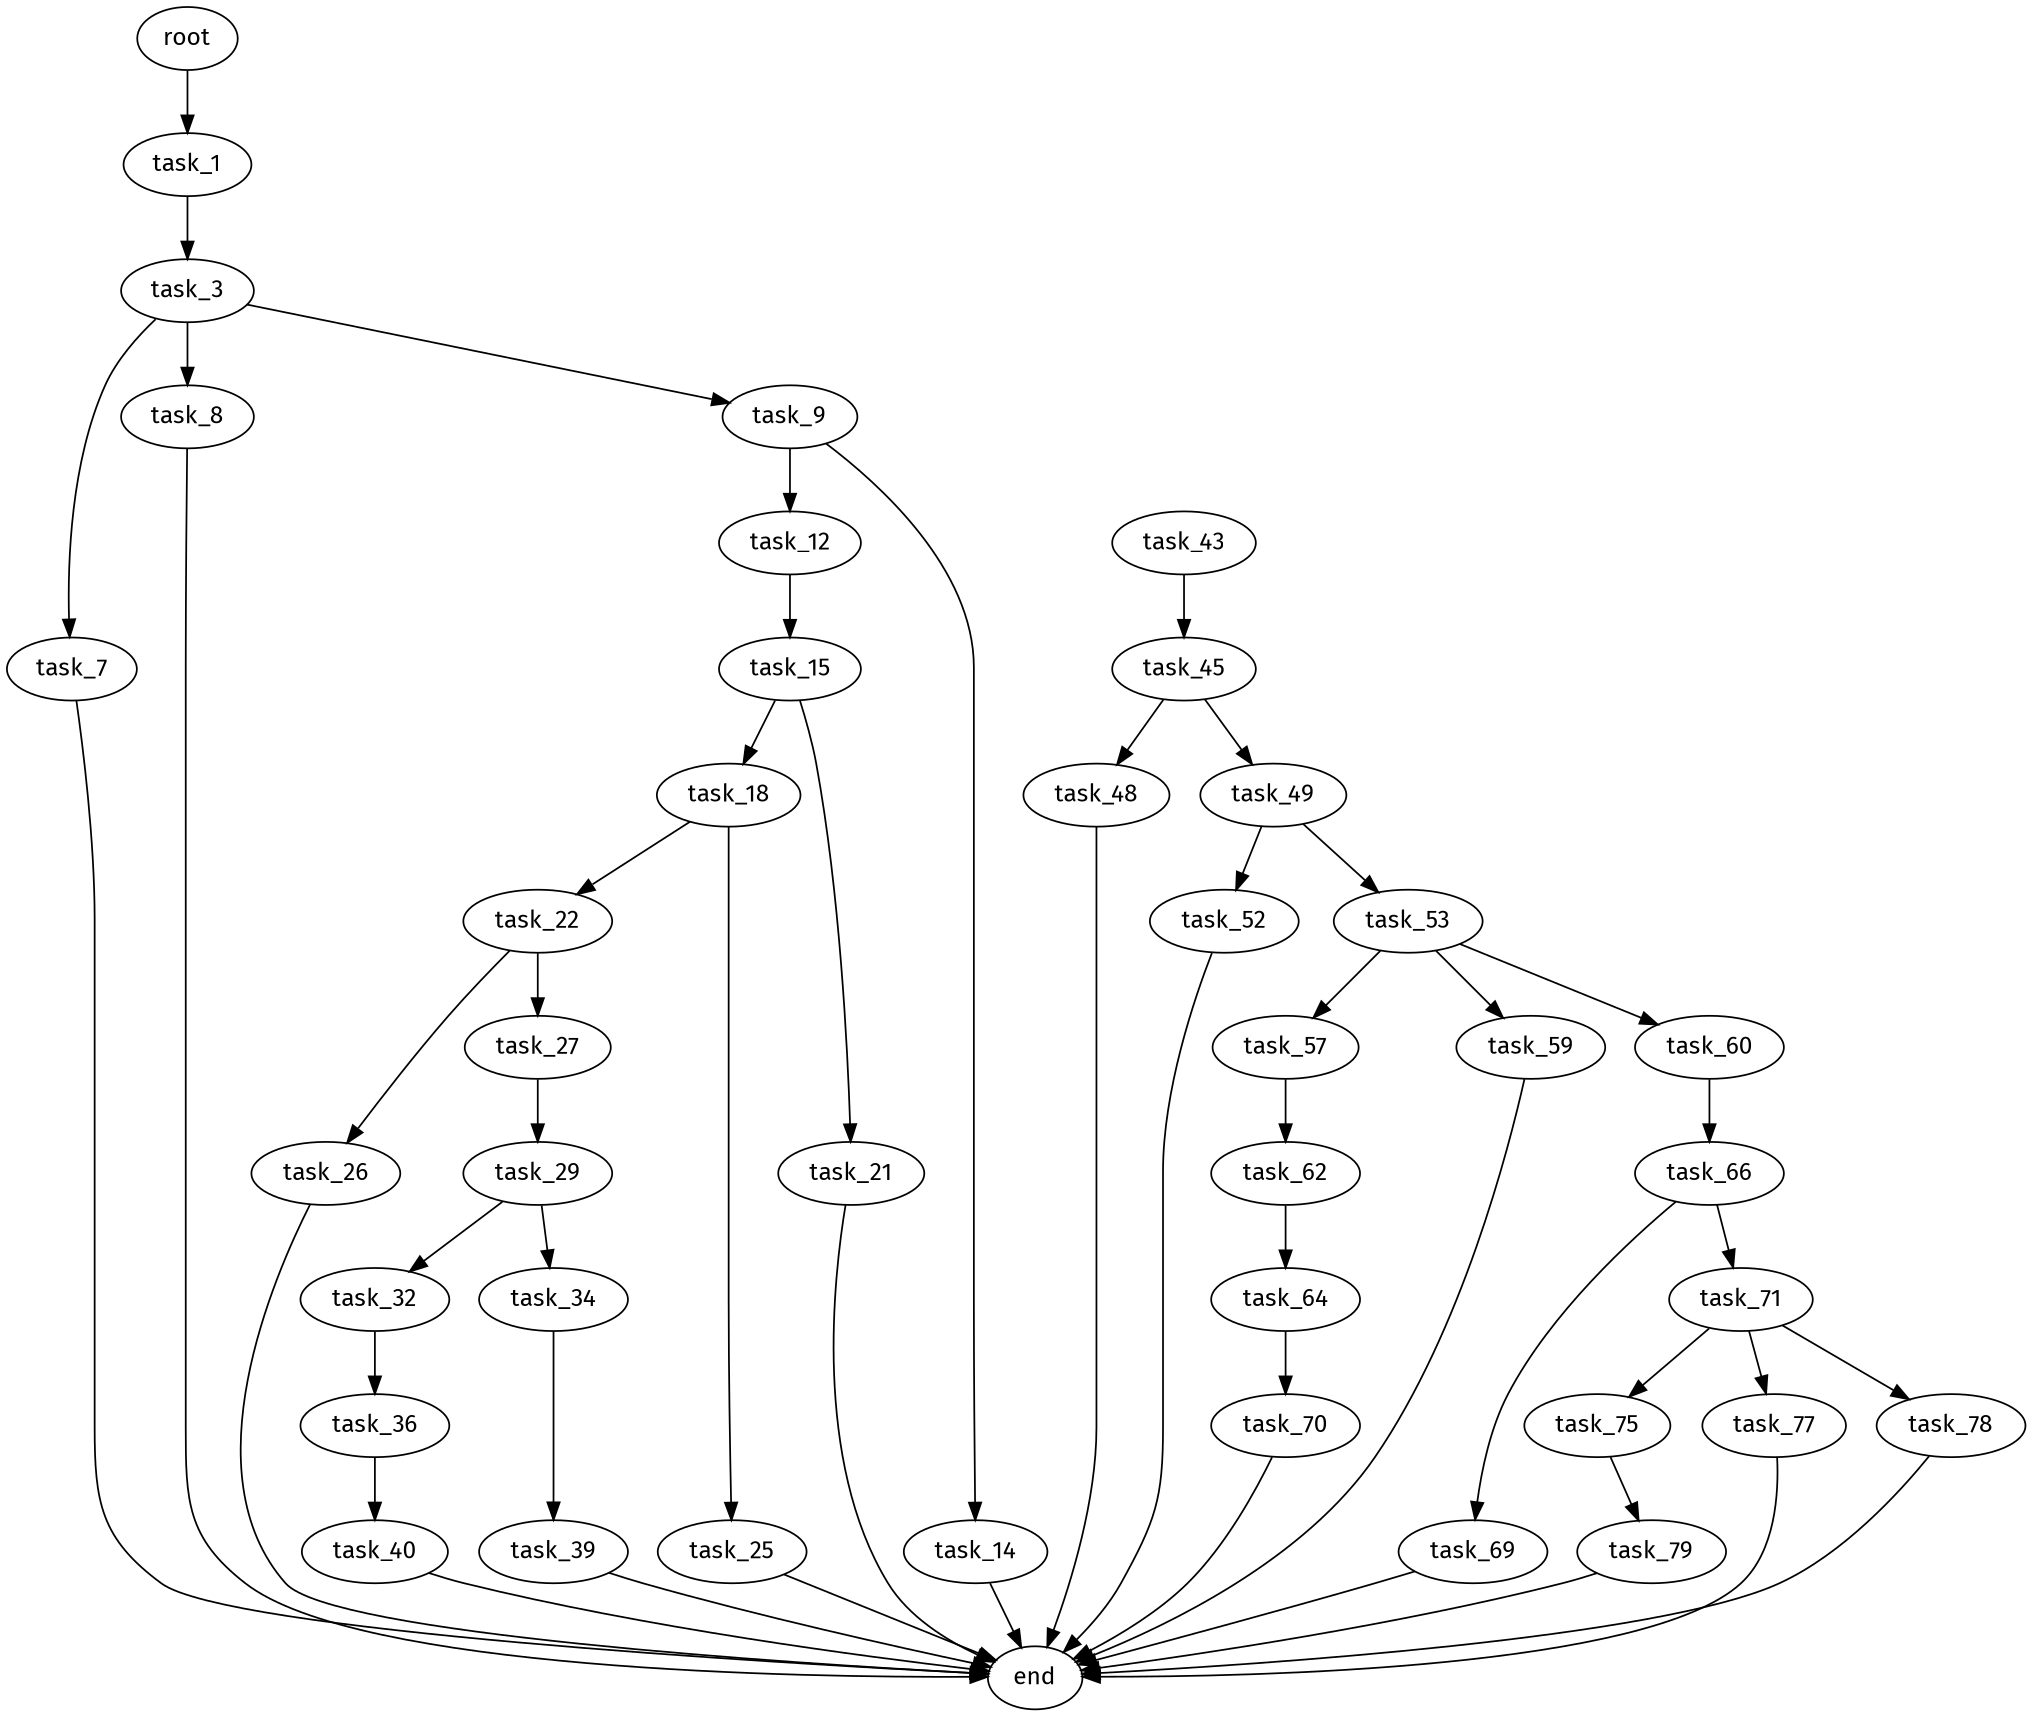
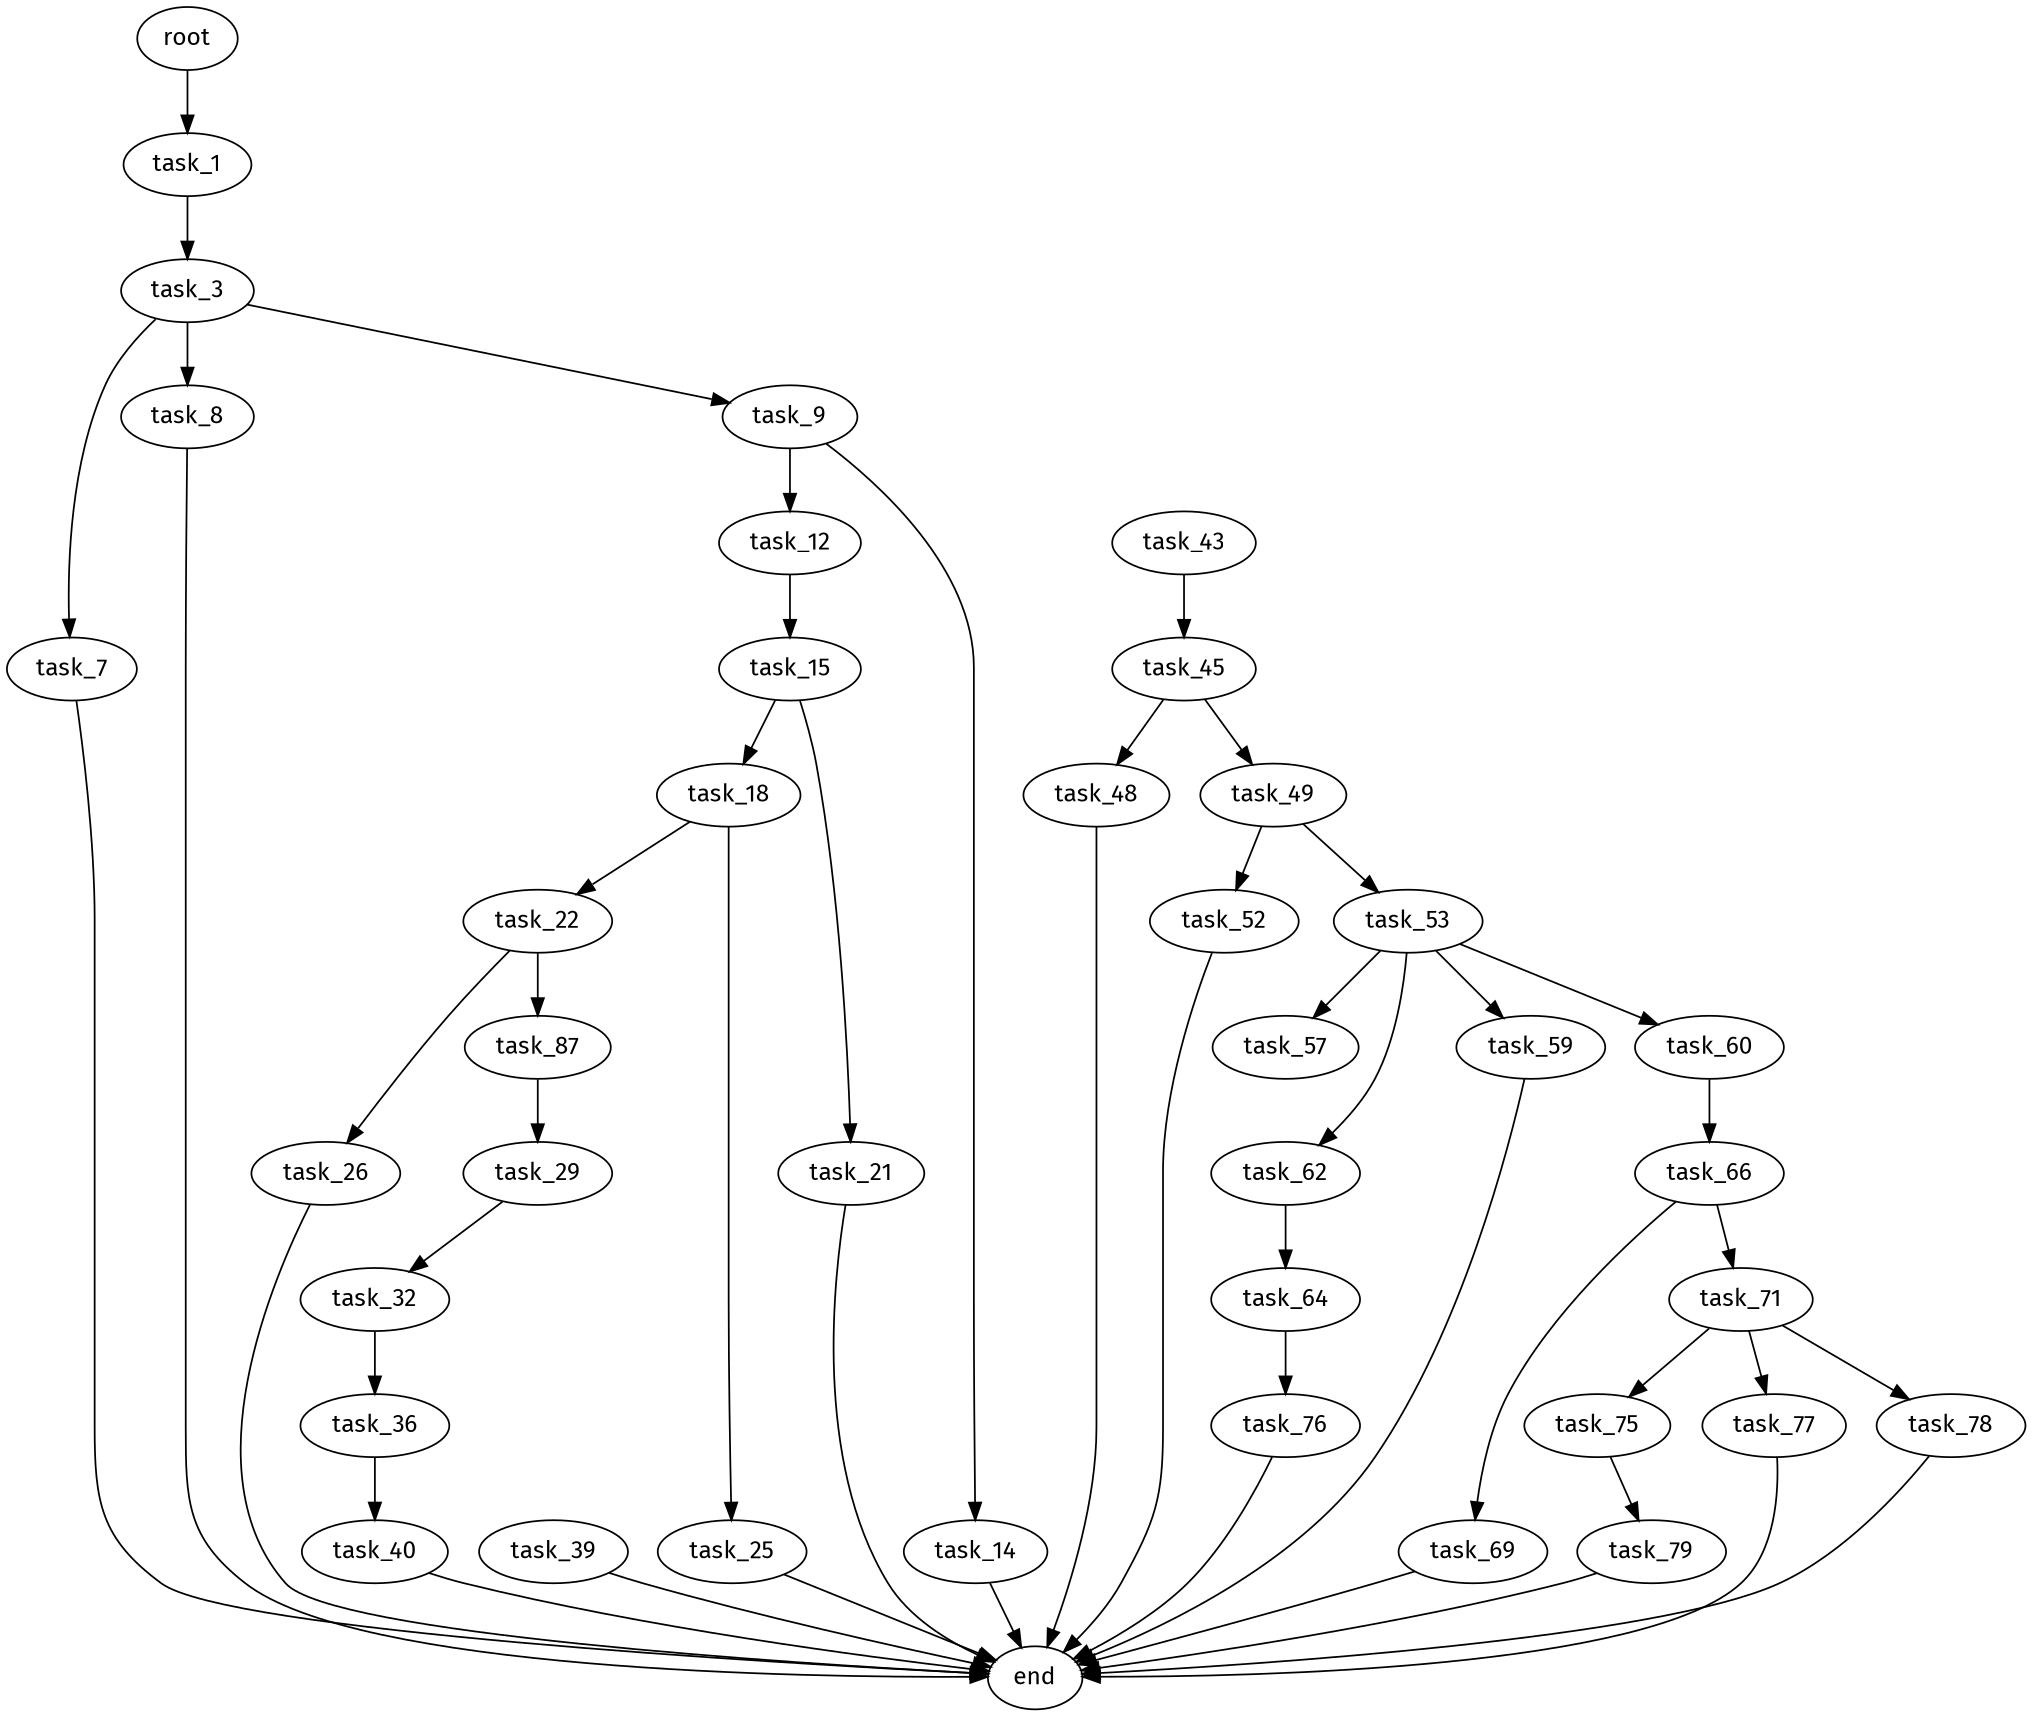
node "task_27": label "task_27" -> "task_87"
edge "task_57" -> "task_62": now "task_53" -> "task_62"
node "task_34": removed
node "task_70": label "task_70" -> "task_76"
